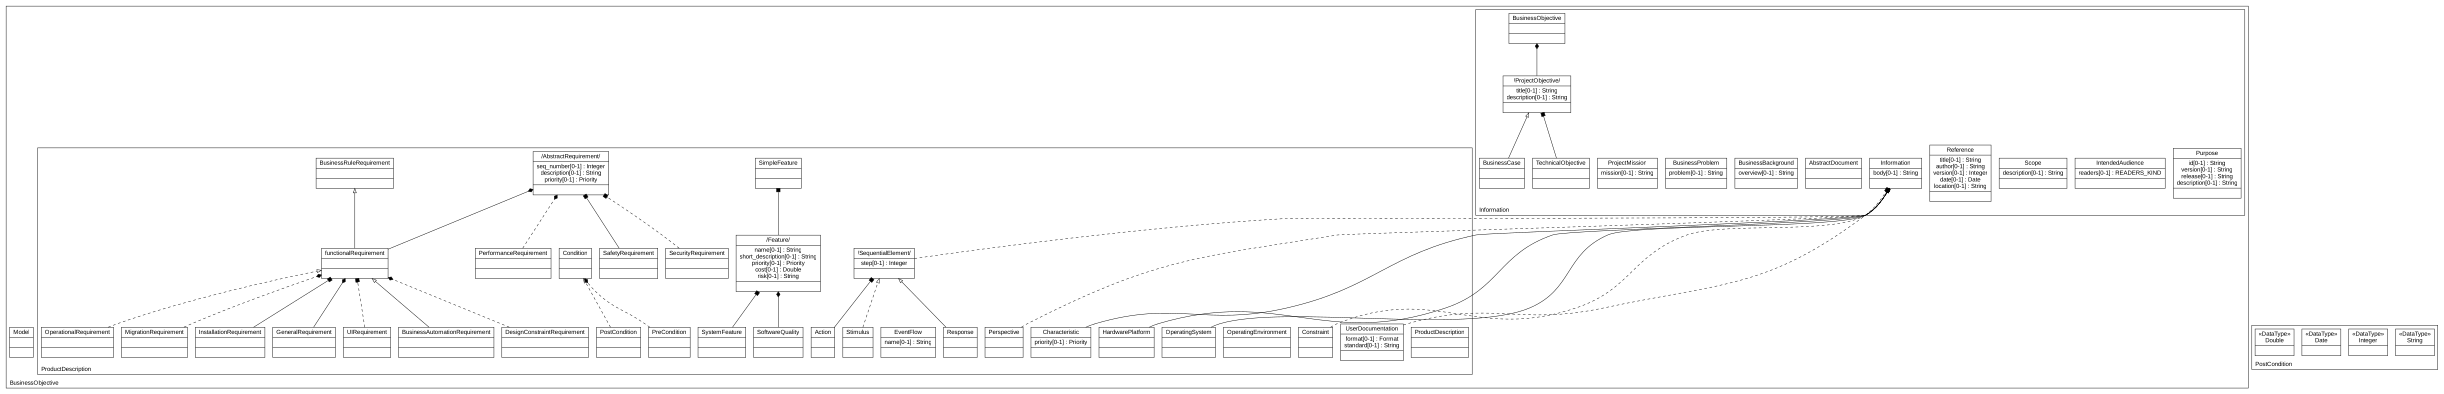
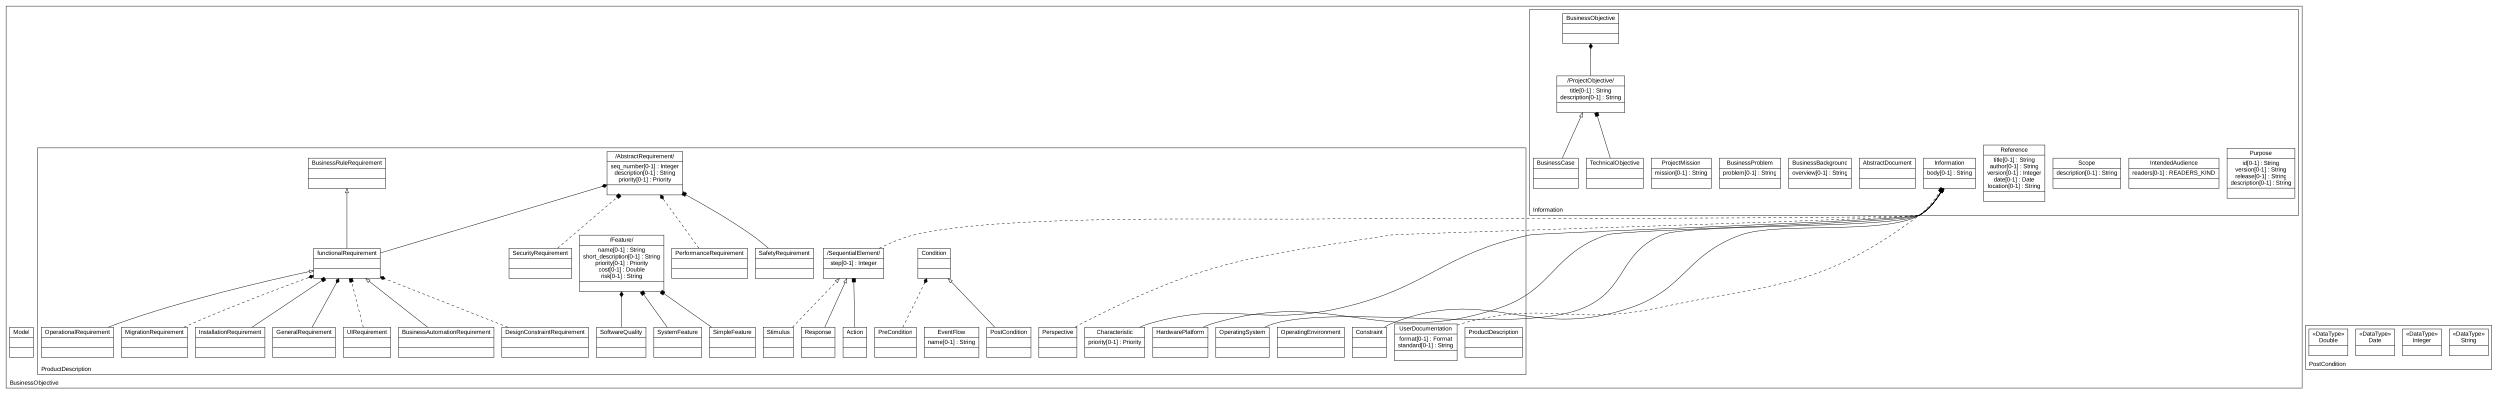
edge "/Feature/" -> "SimpleFeature": reversed
edge "Constraint" -> "Information": style dashed -> solid
edge "OperationalRequirement" -> "functionalRequirement": style dashed -> solid
edge "PostCondition" -> "Condition": style dashed -> solid
